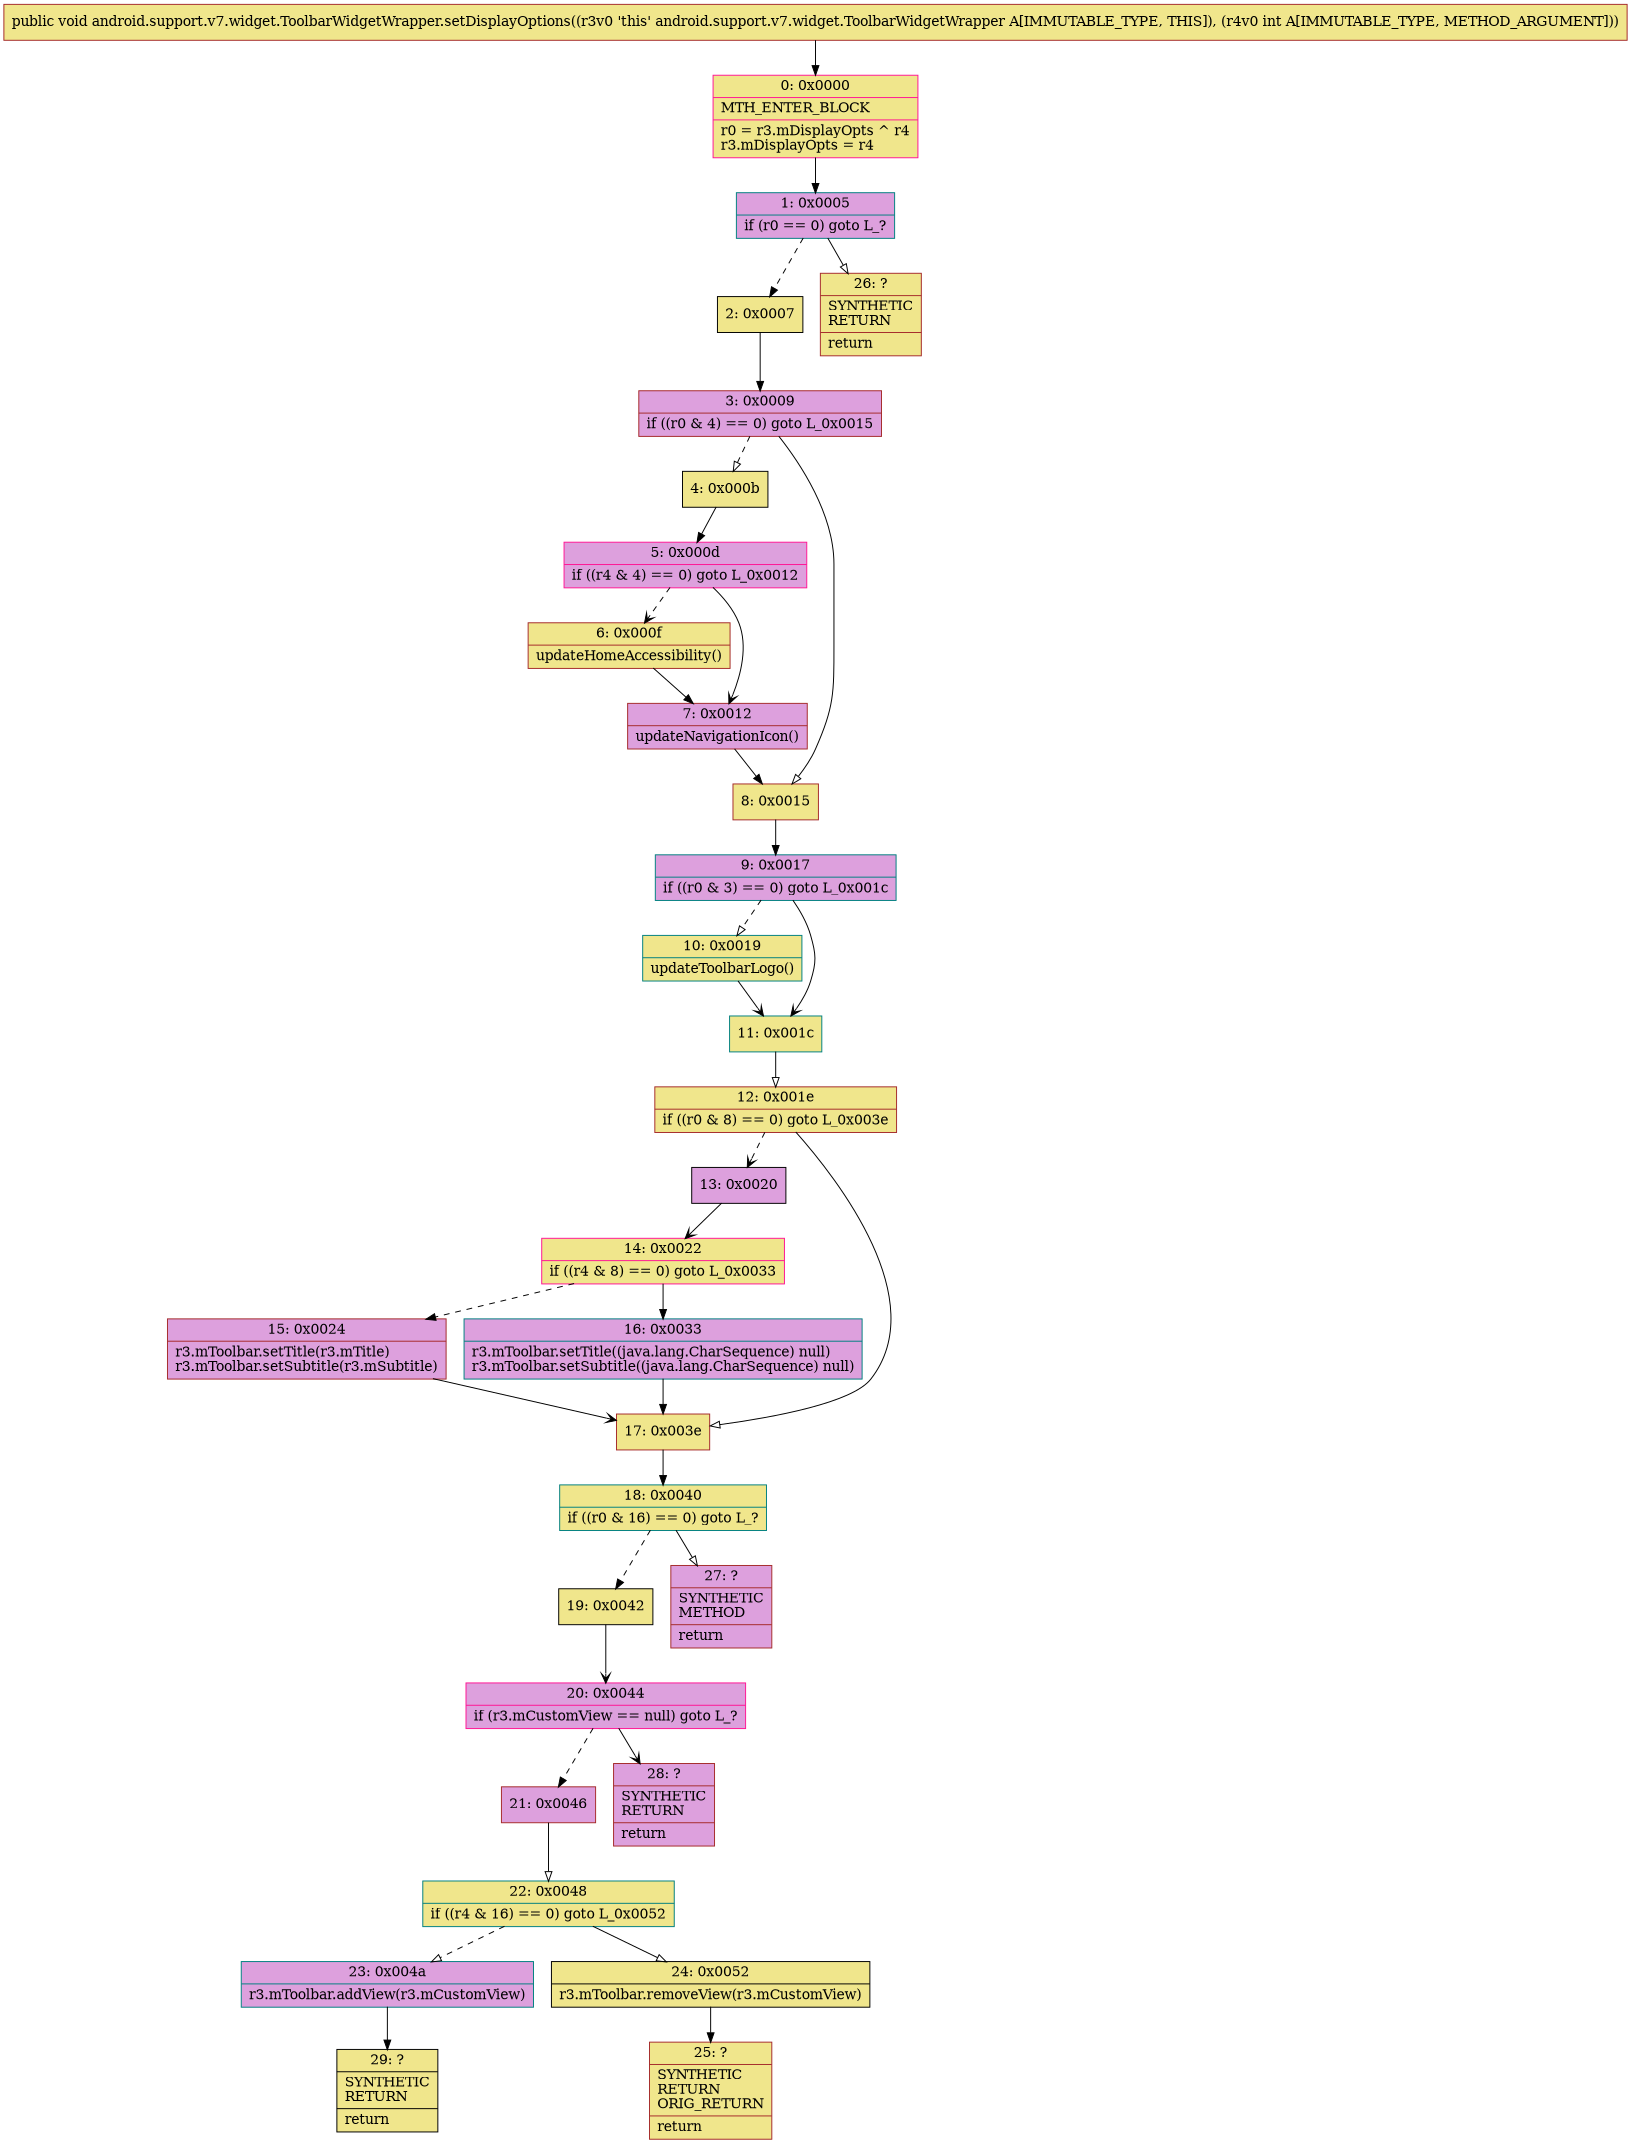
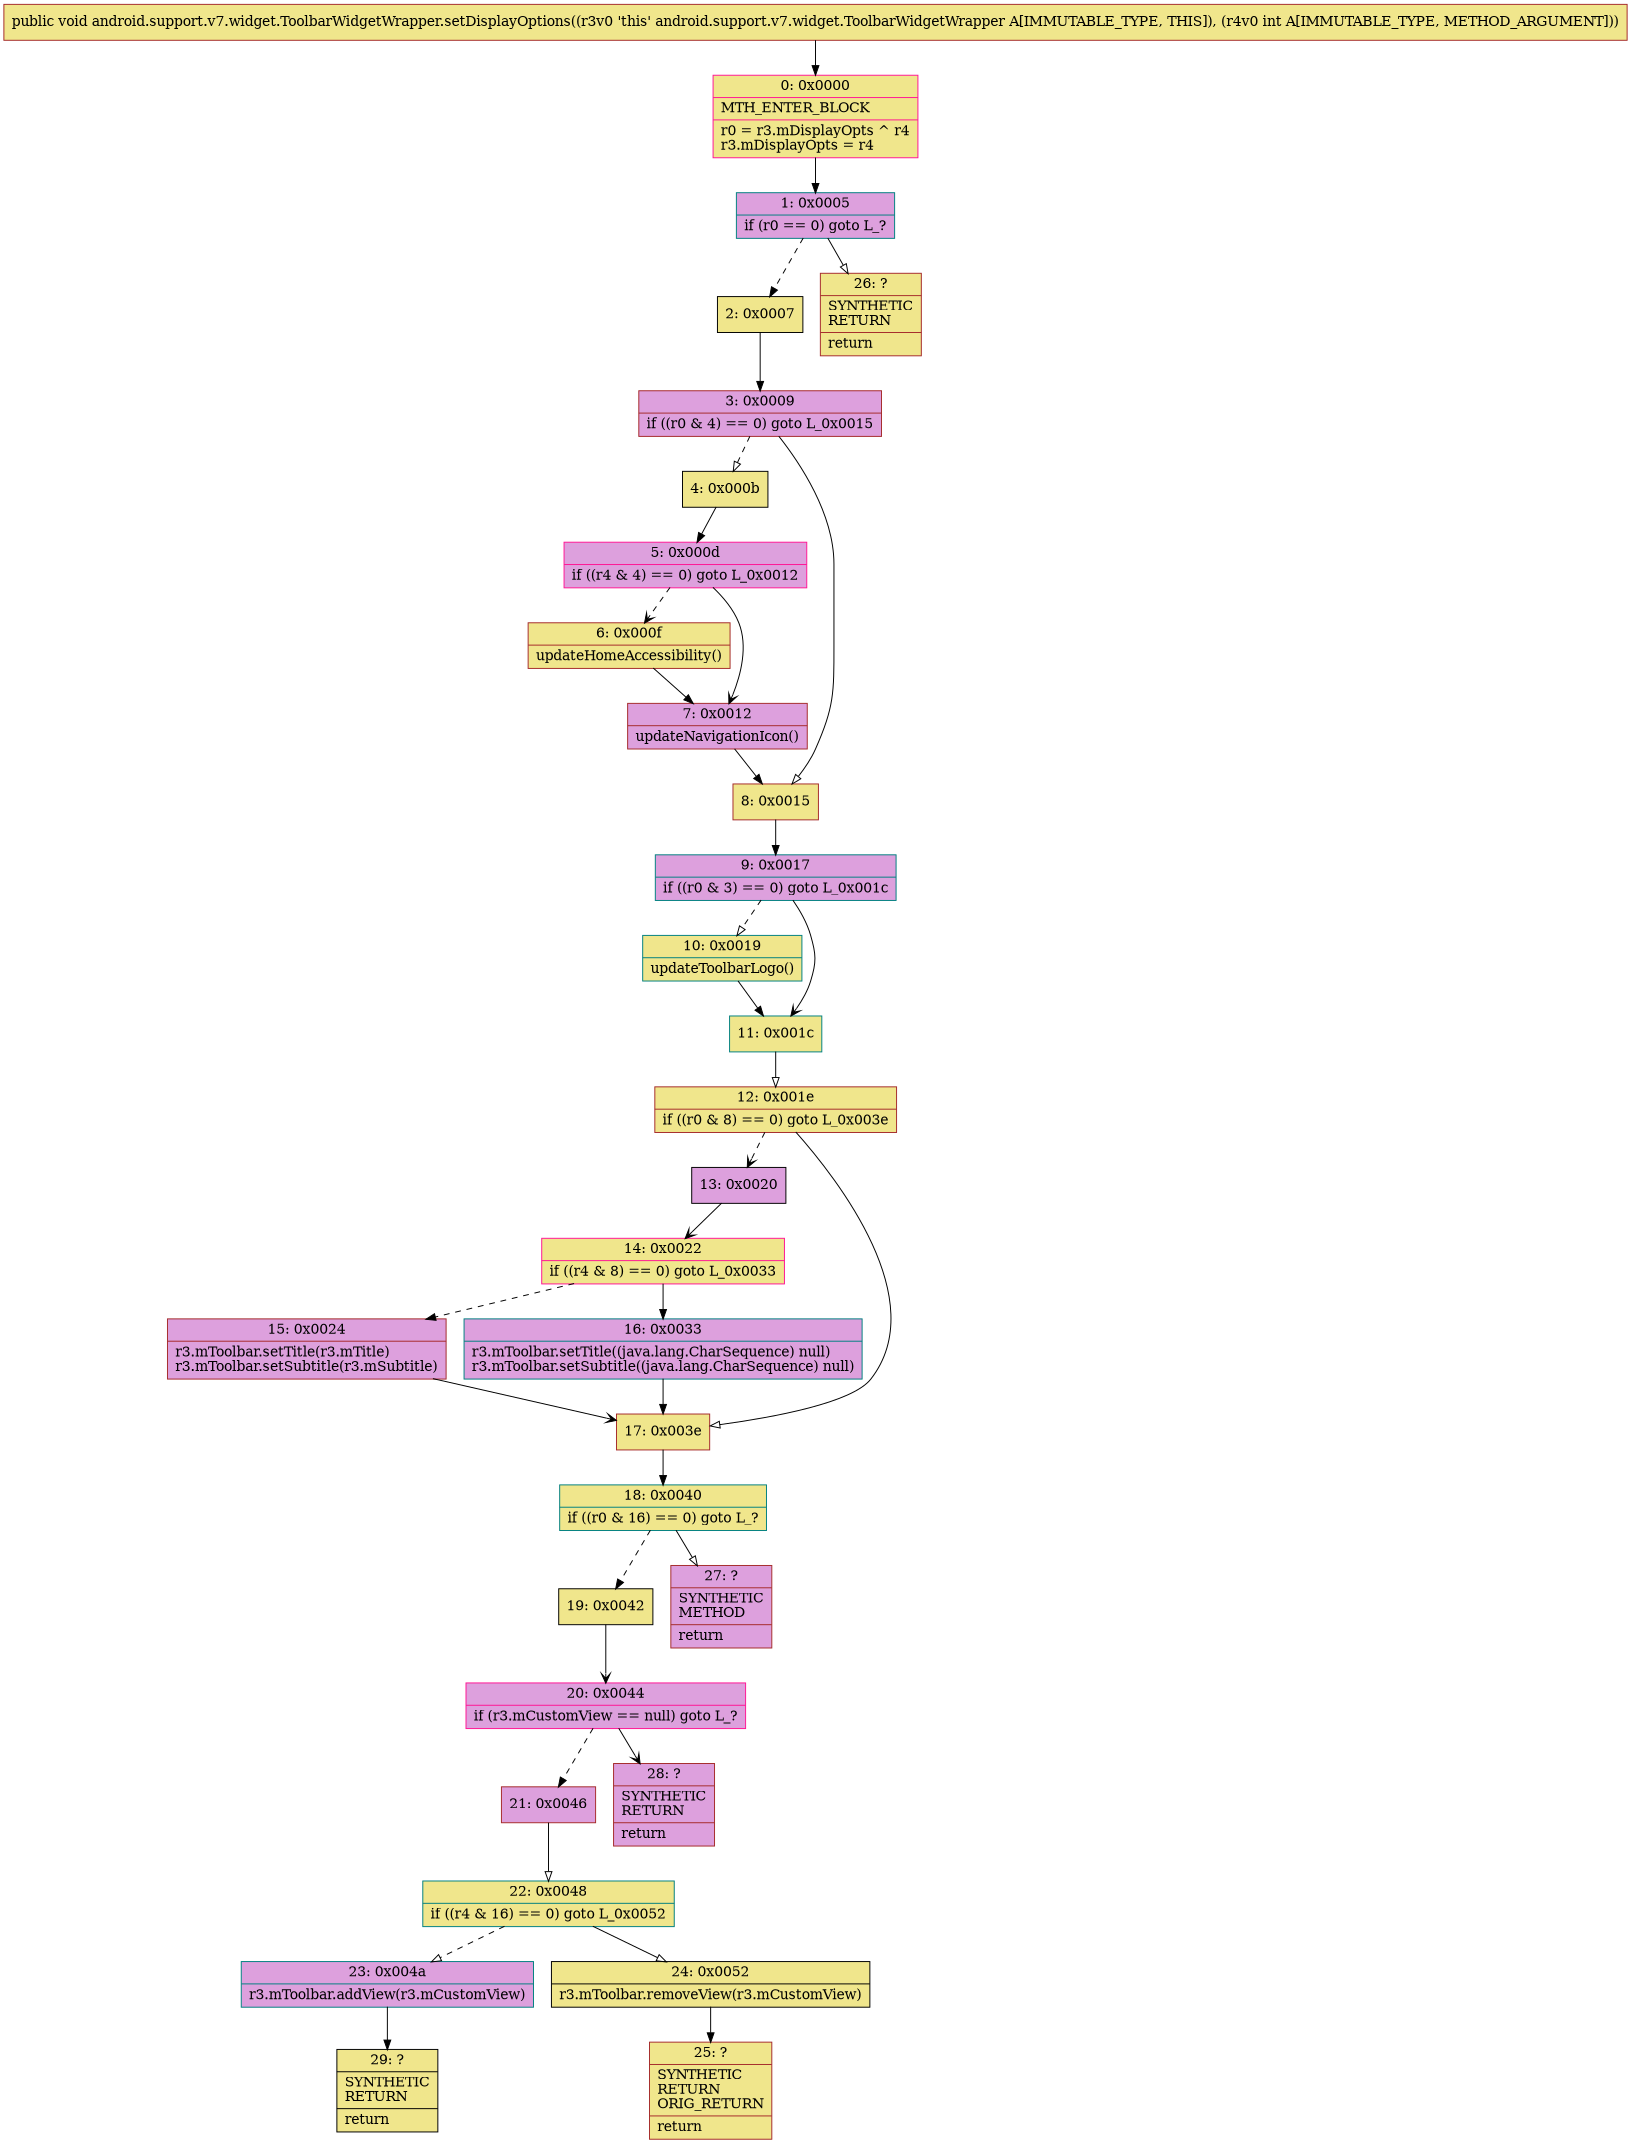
edge "10: 0x0019" -> "11: 0x001c": arrowhead vee -> normal
